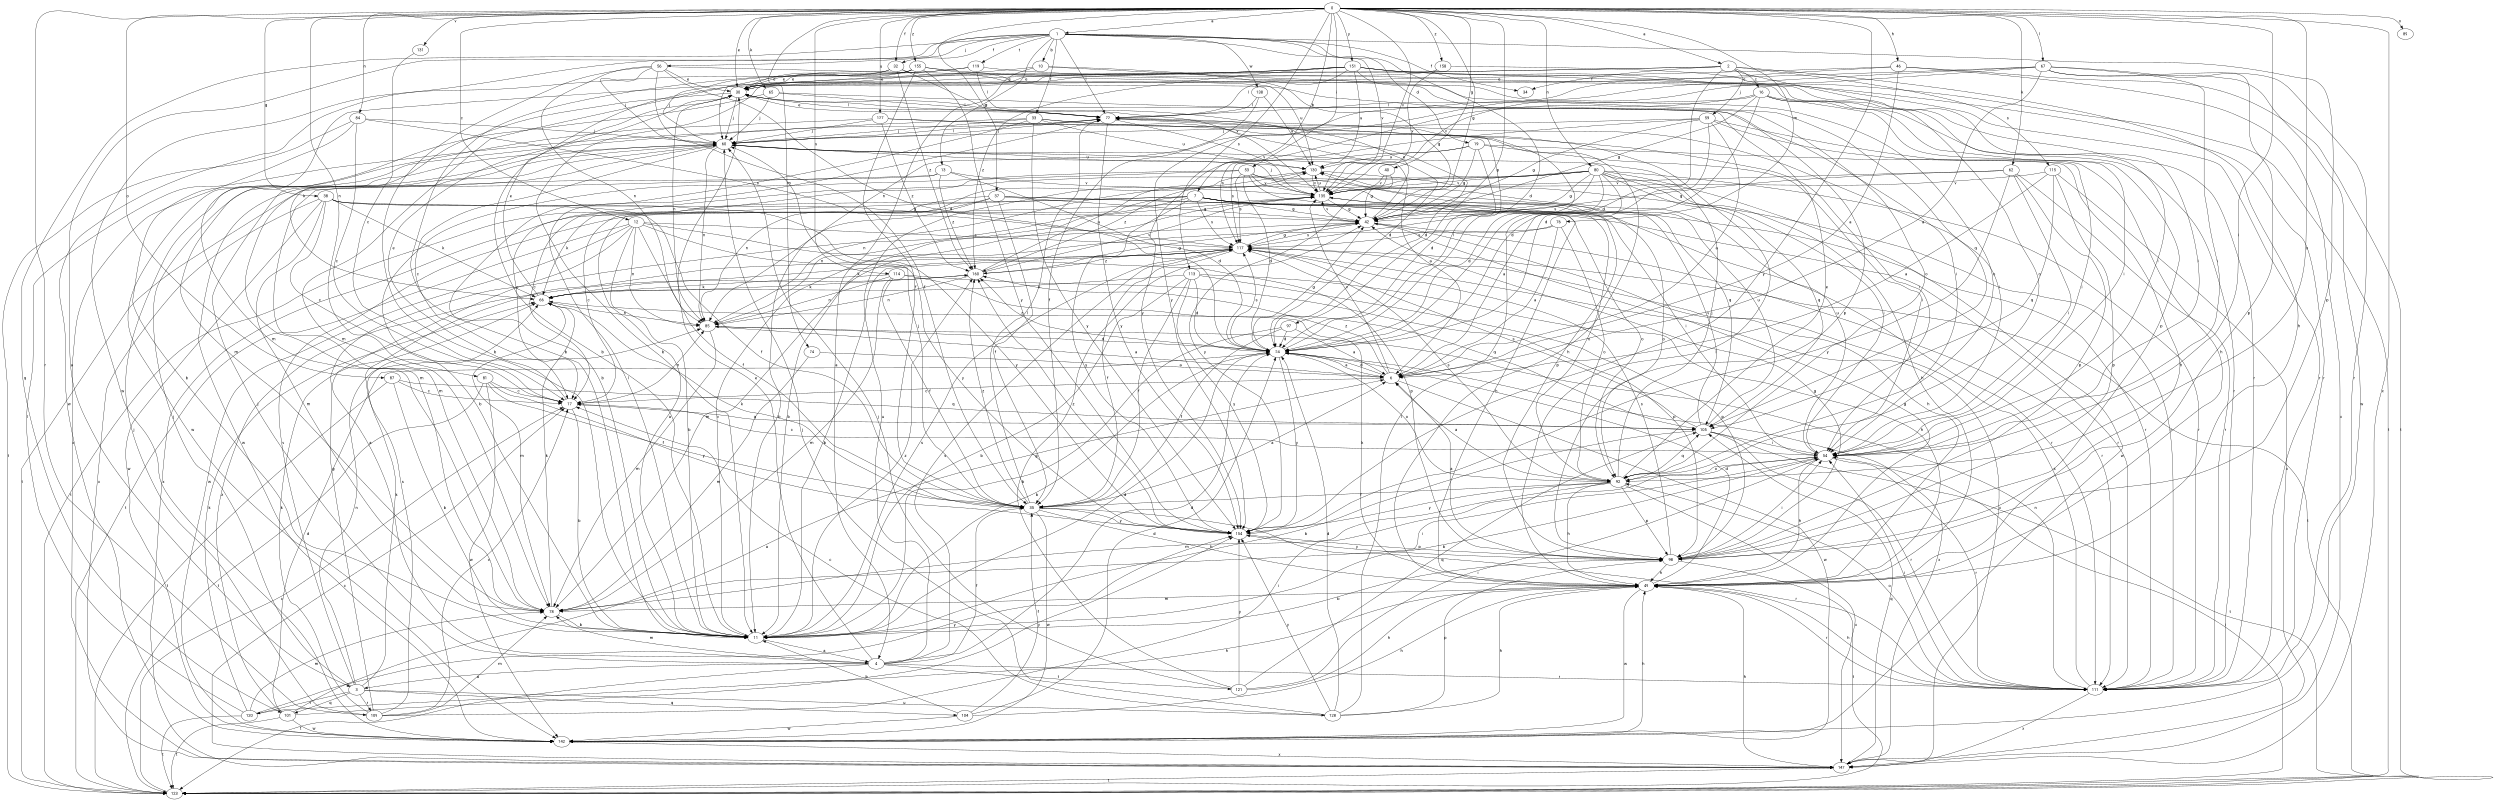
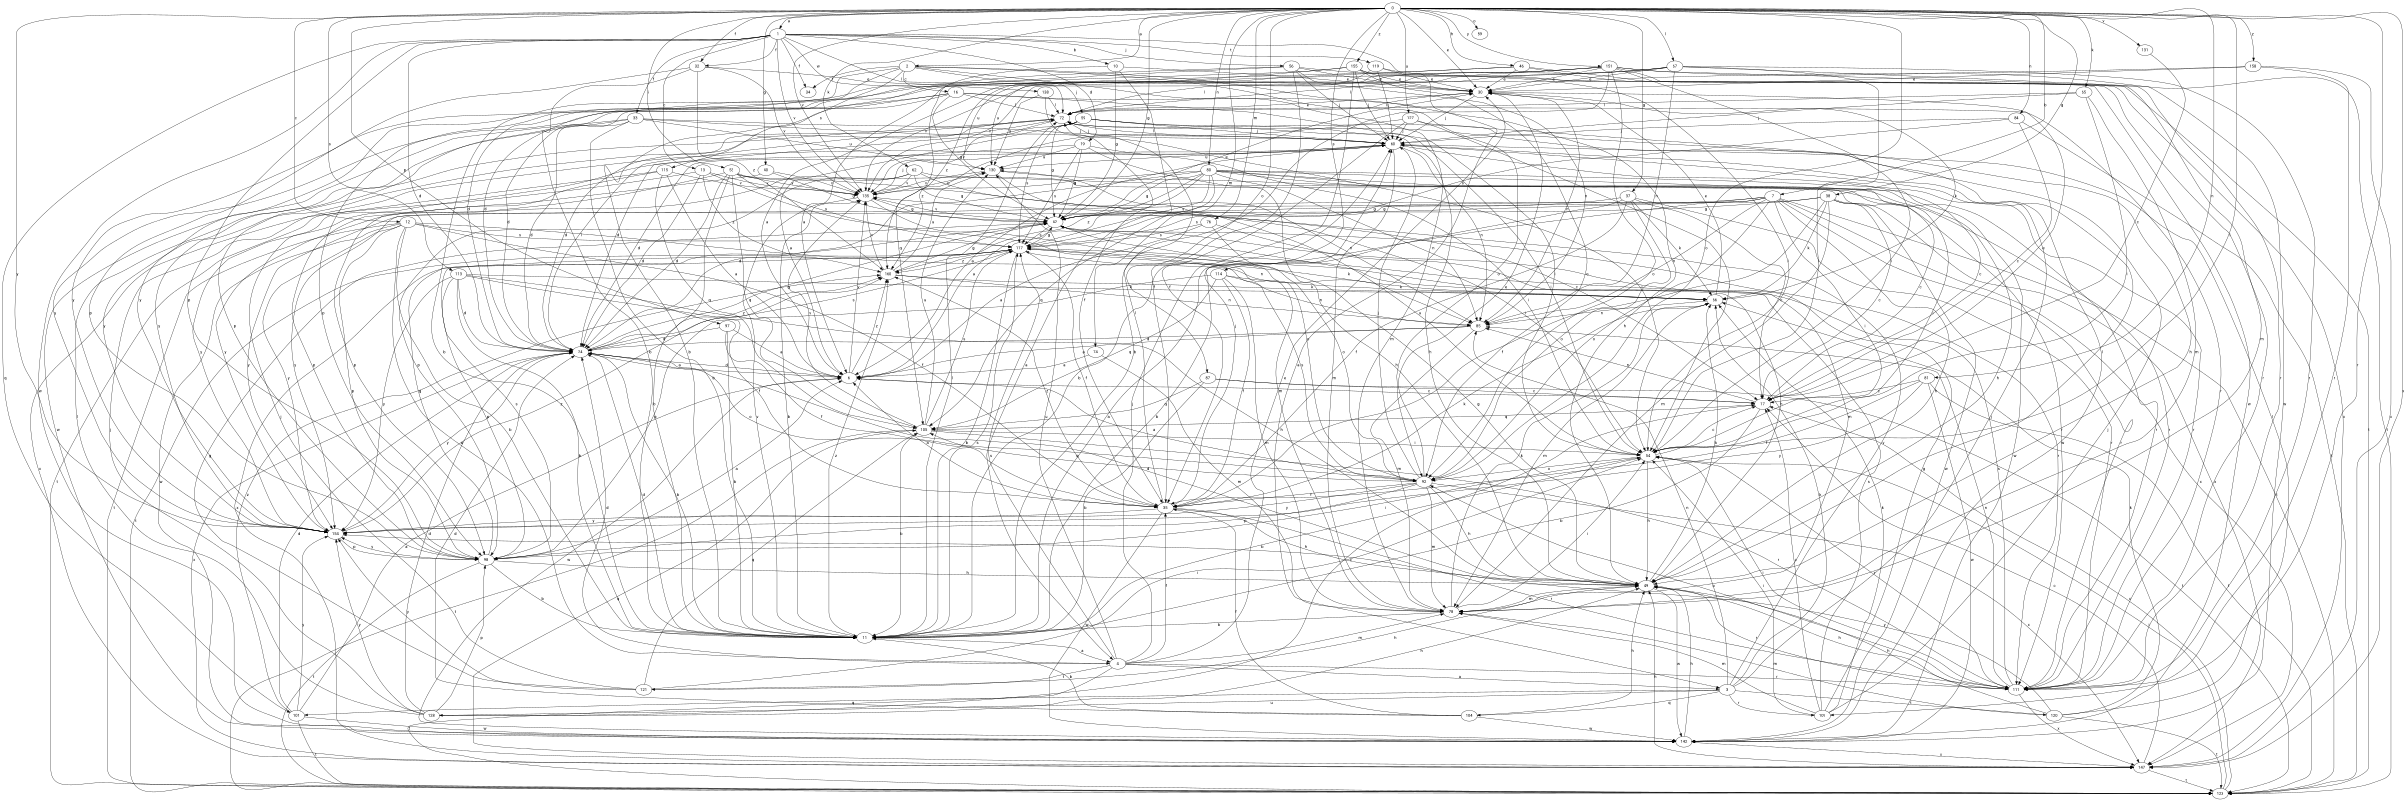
edge "84" -> "147": now "158" -> "147"
